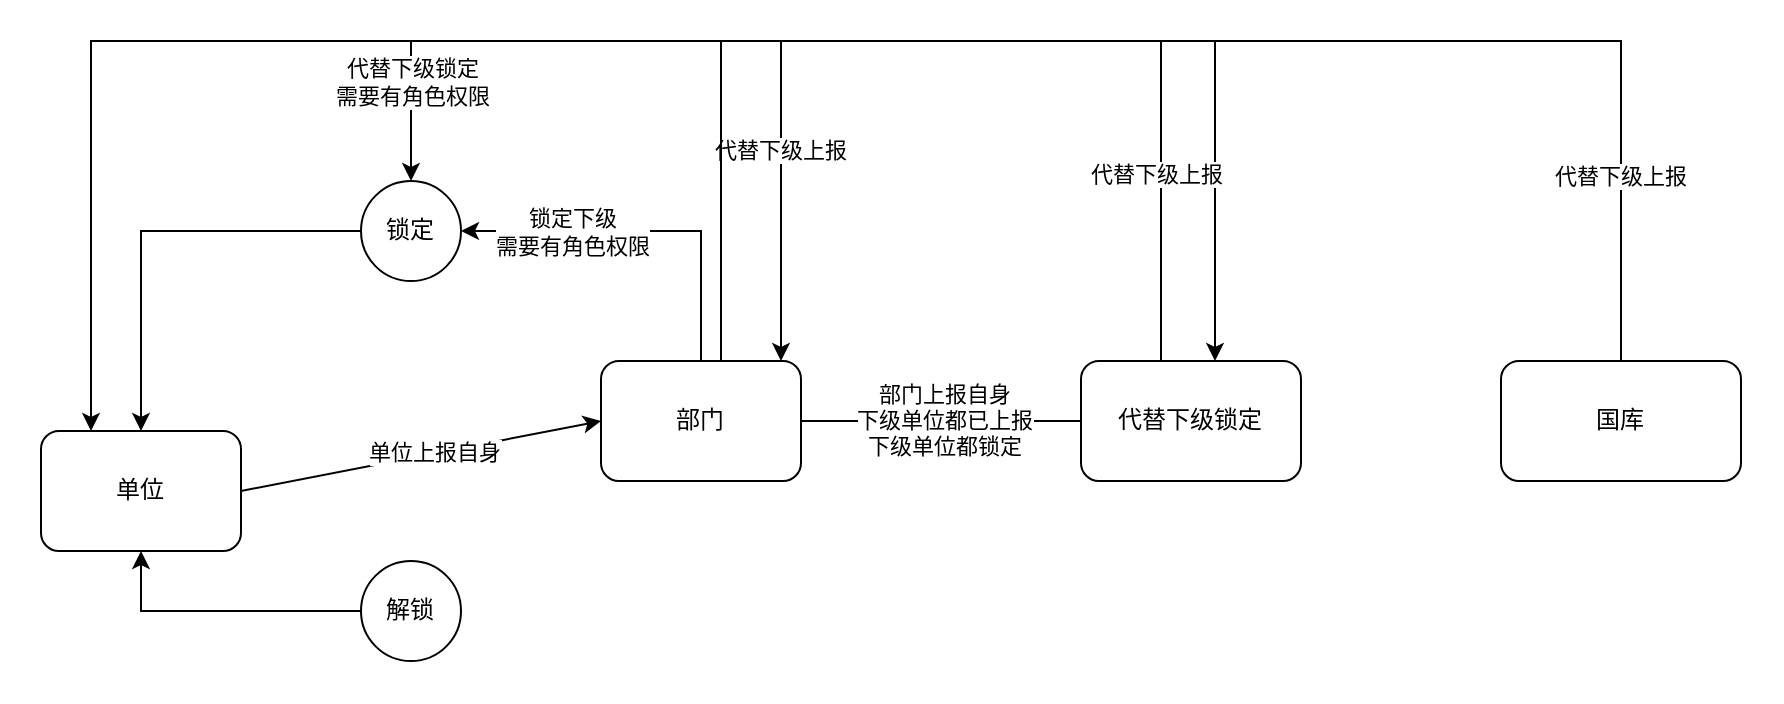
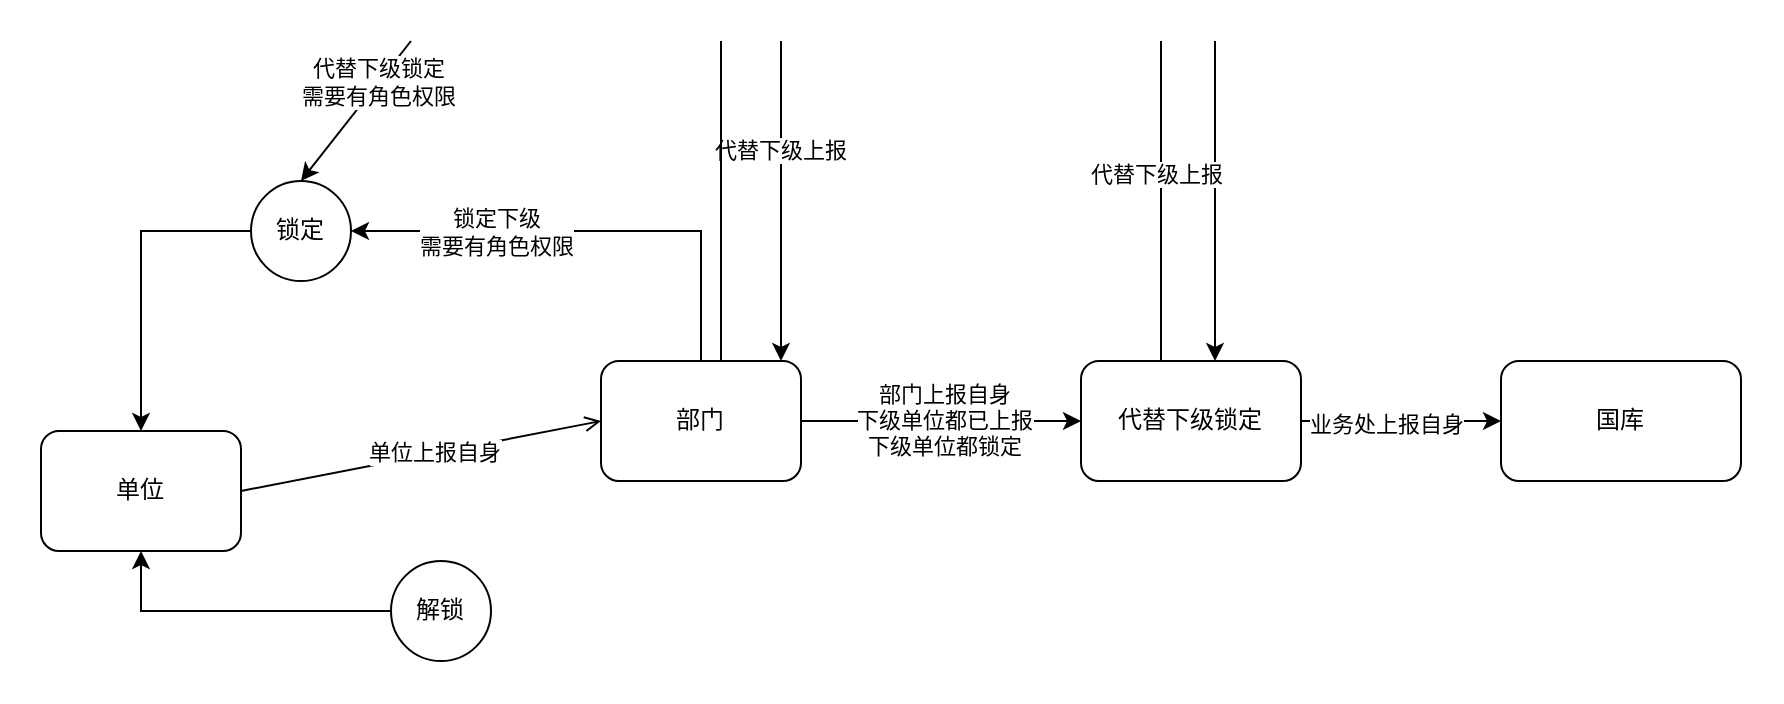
edge "国库" -> "单位": removed, label "代替下级上报"
node "锁定": moved (411, 231) -> (301, 231)
edge "部门" -- "代替下级锁定": arrowhead none -> classic
edge "代替下级锁定" -> "国库": added, label "业务处上报自身"
edge "单位" -> "部门": arrowhead classic -> open
node "解锁": moved (411, 611) -> (441, 611)
